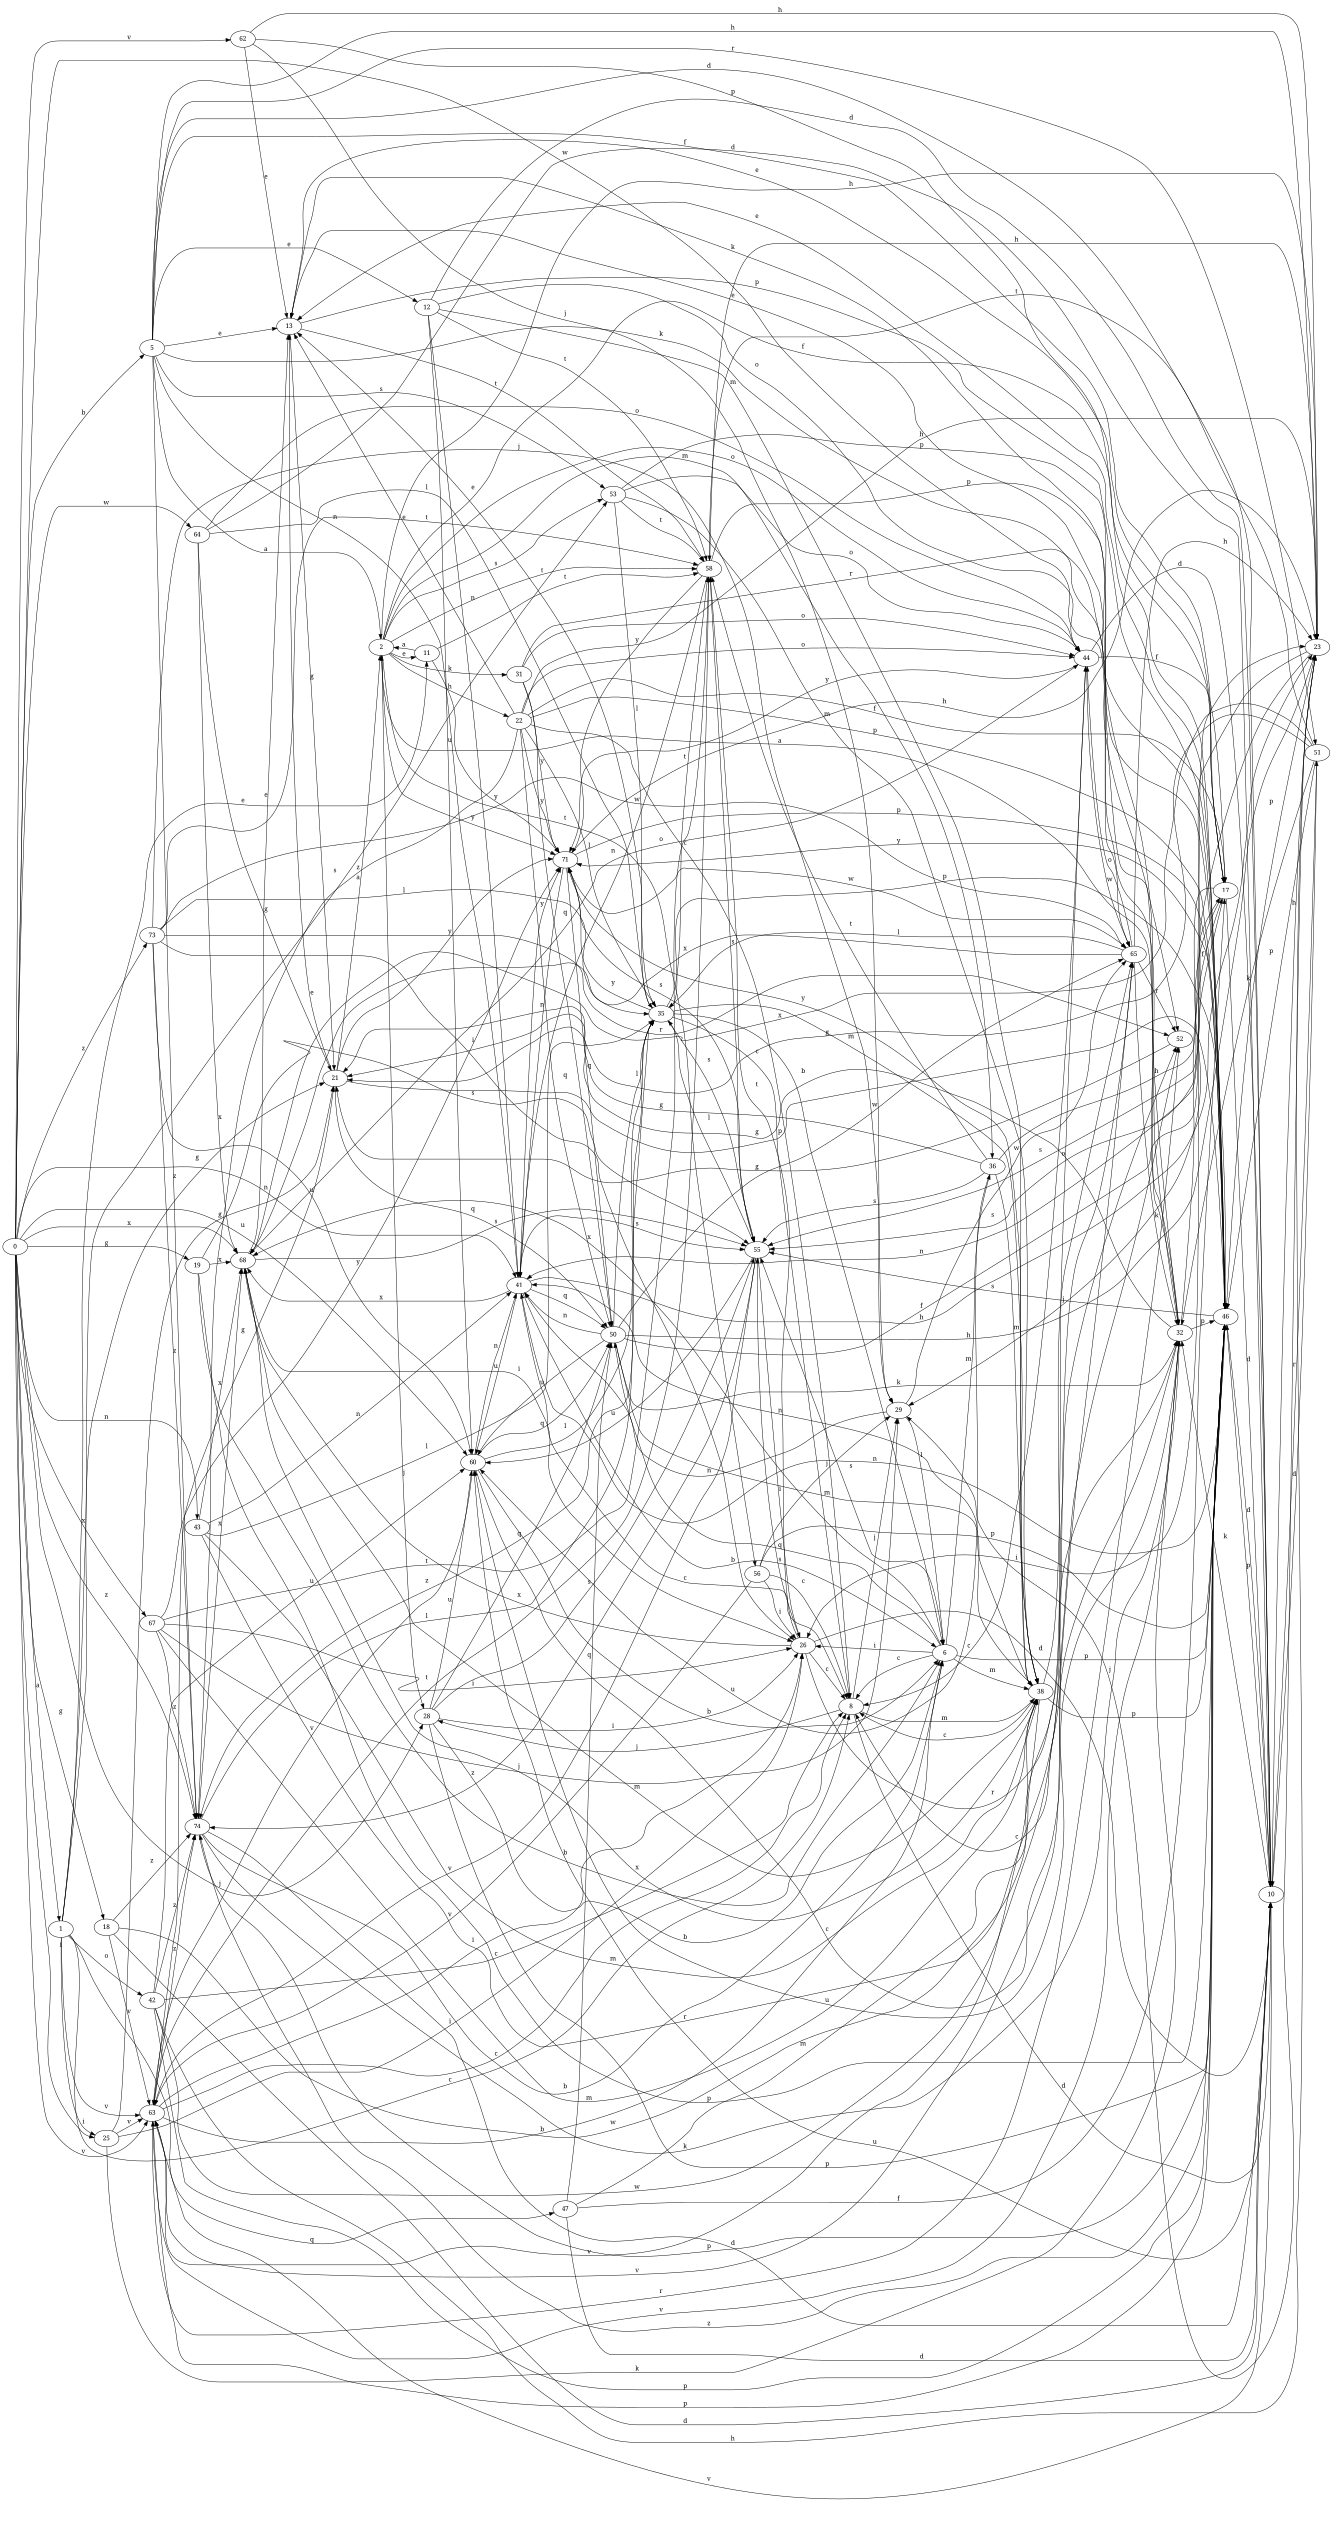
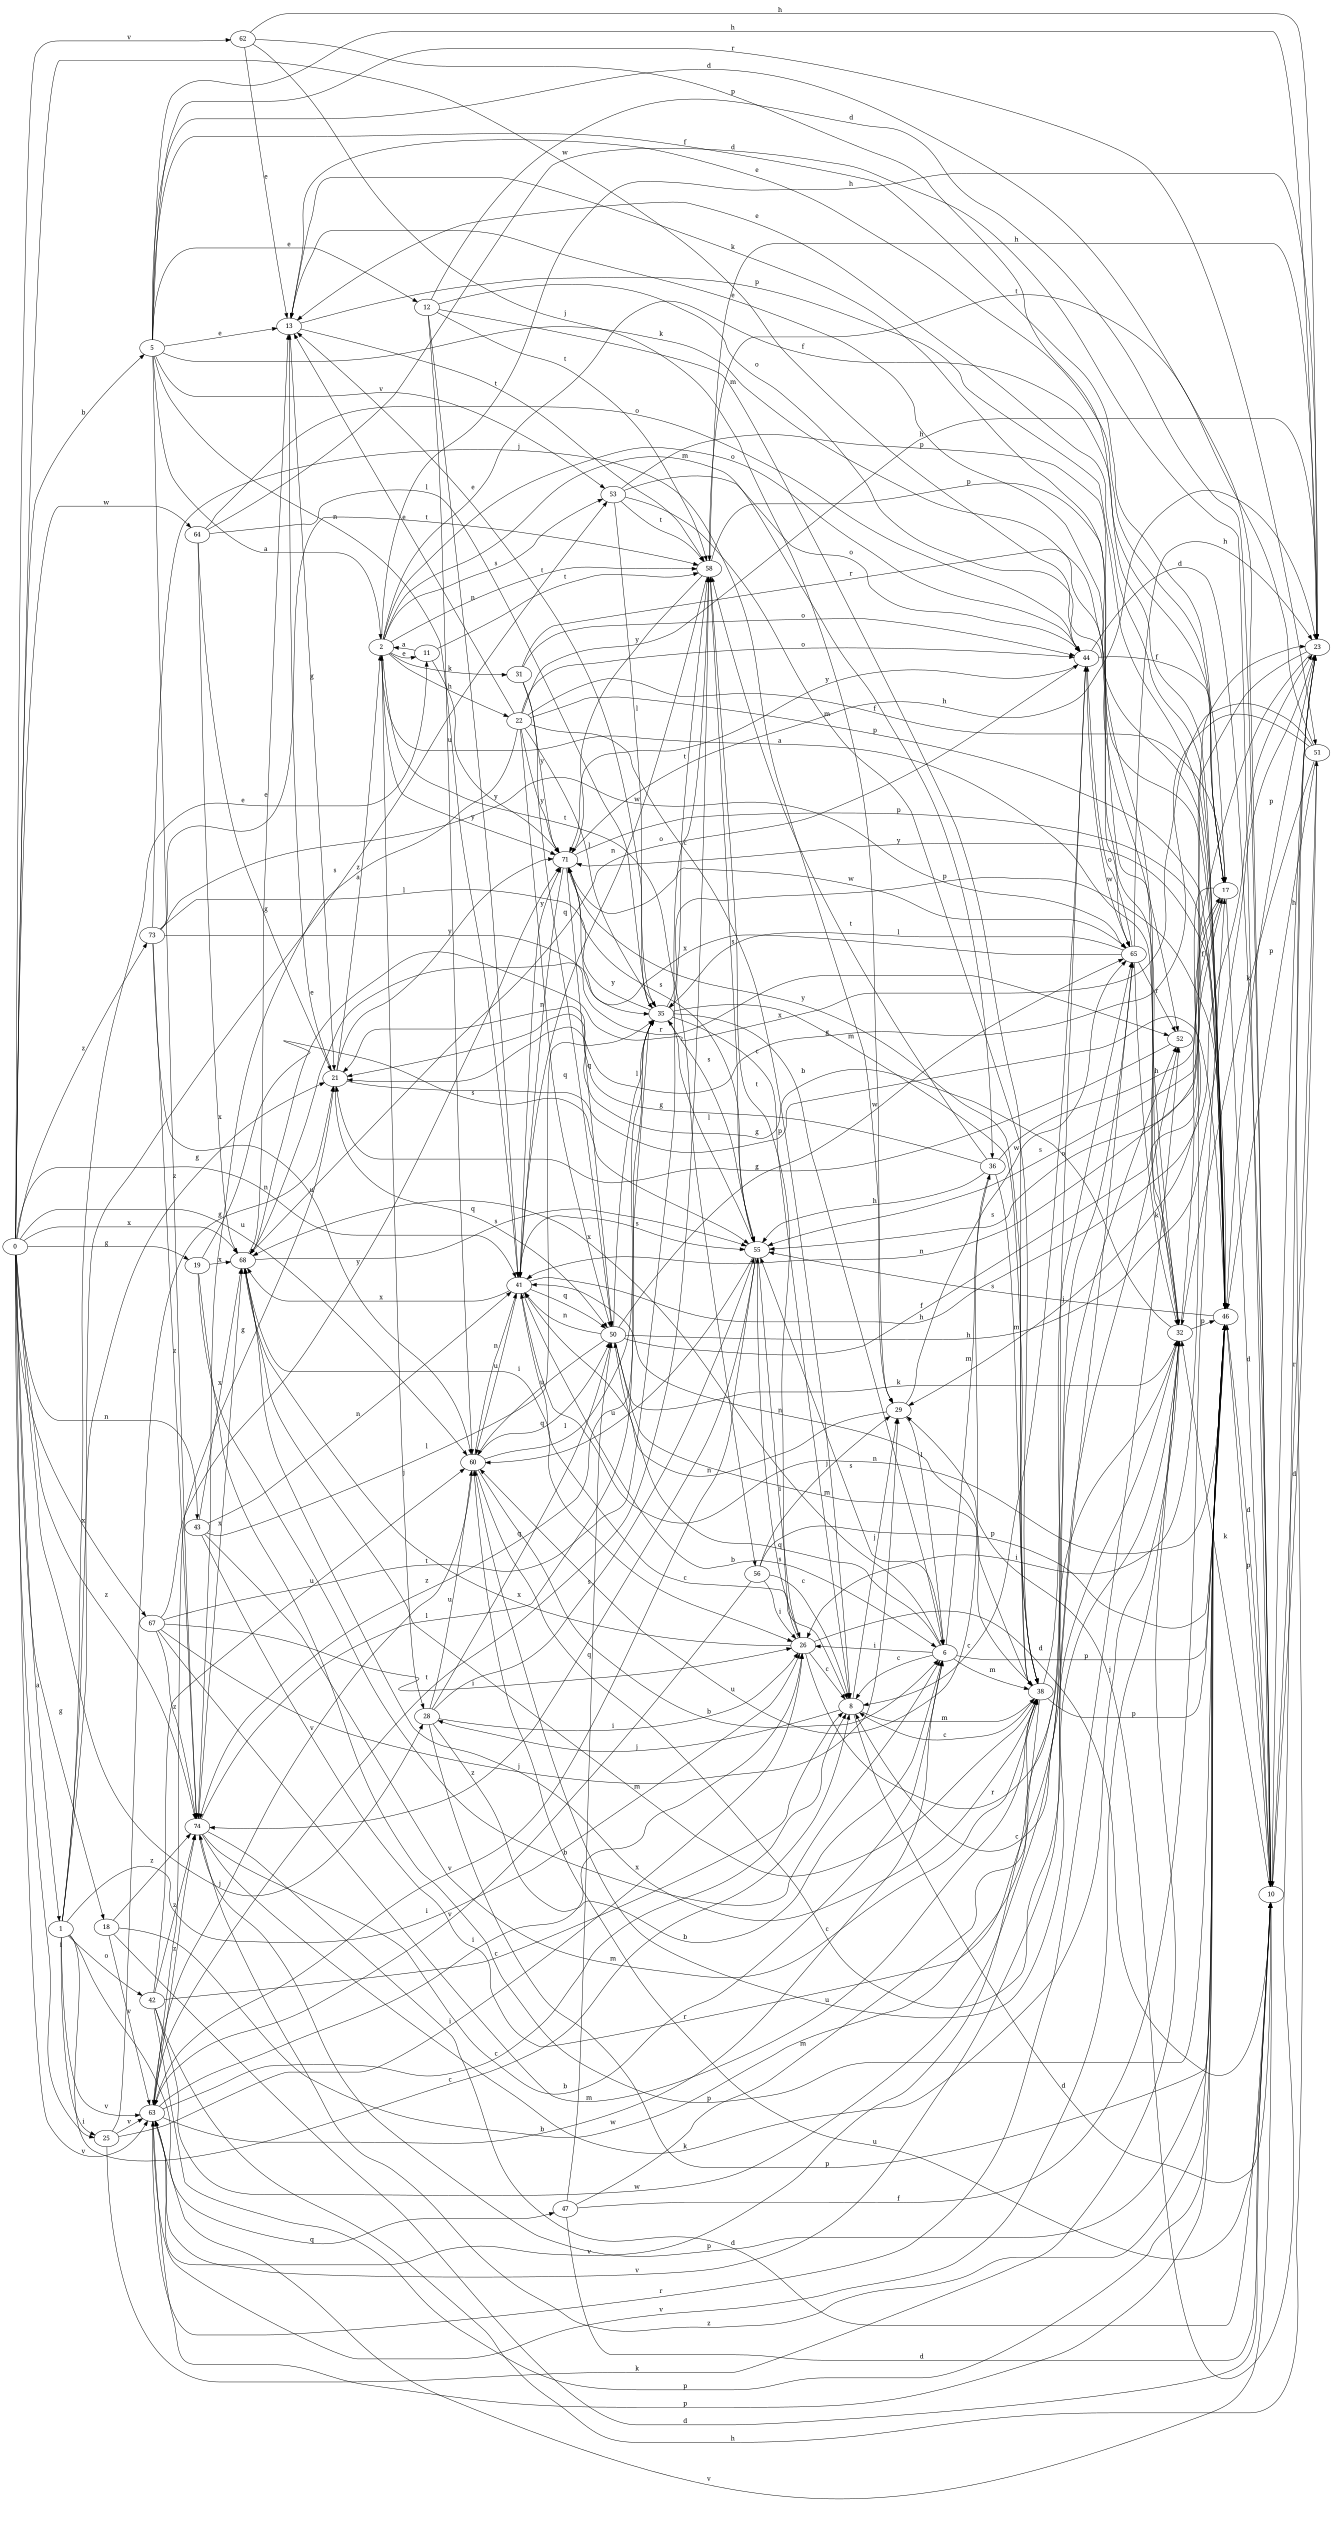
edge "5" -> "53": label "s" -> "v"
edge "73" -> "26": now "1" -> "26"
edge "36" -> "55": label "s" -> "h"
